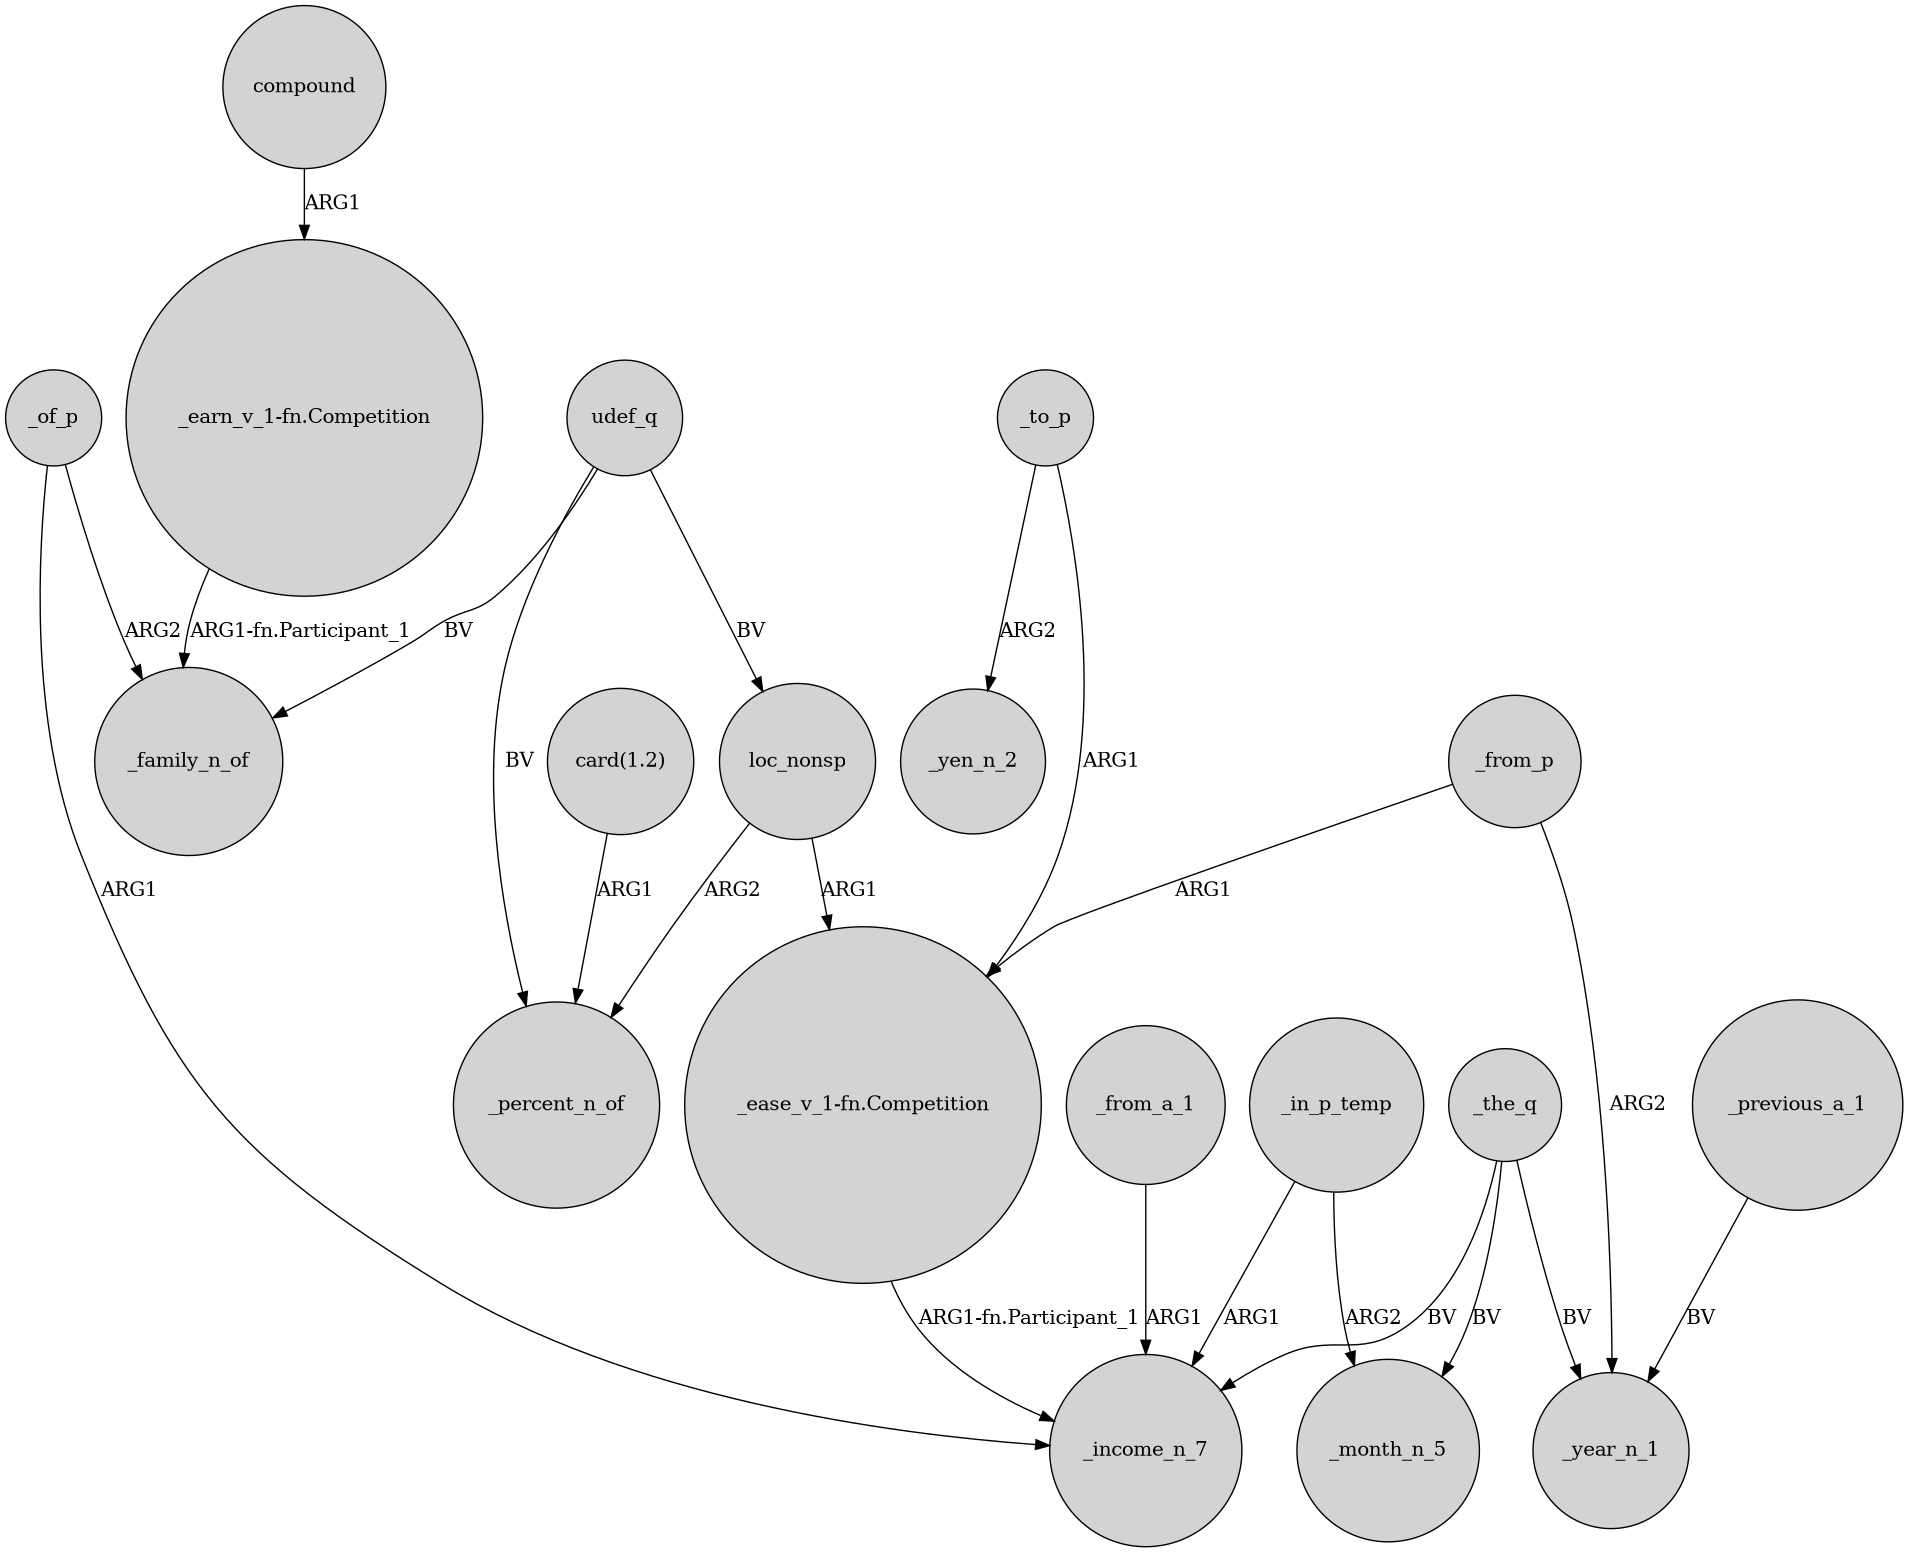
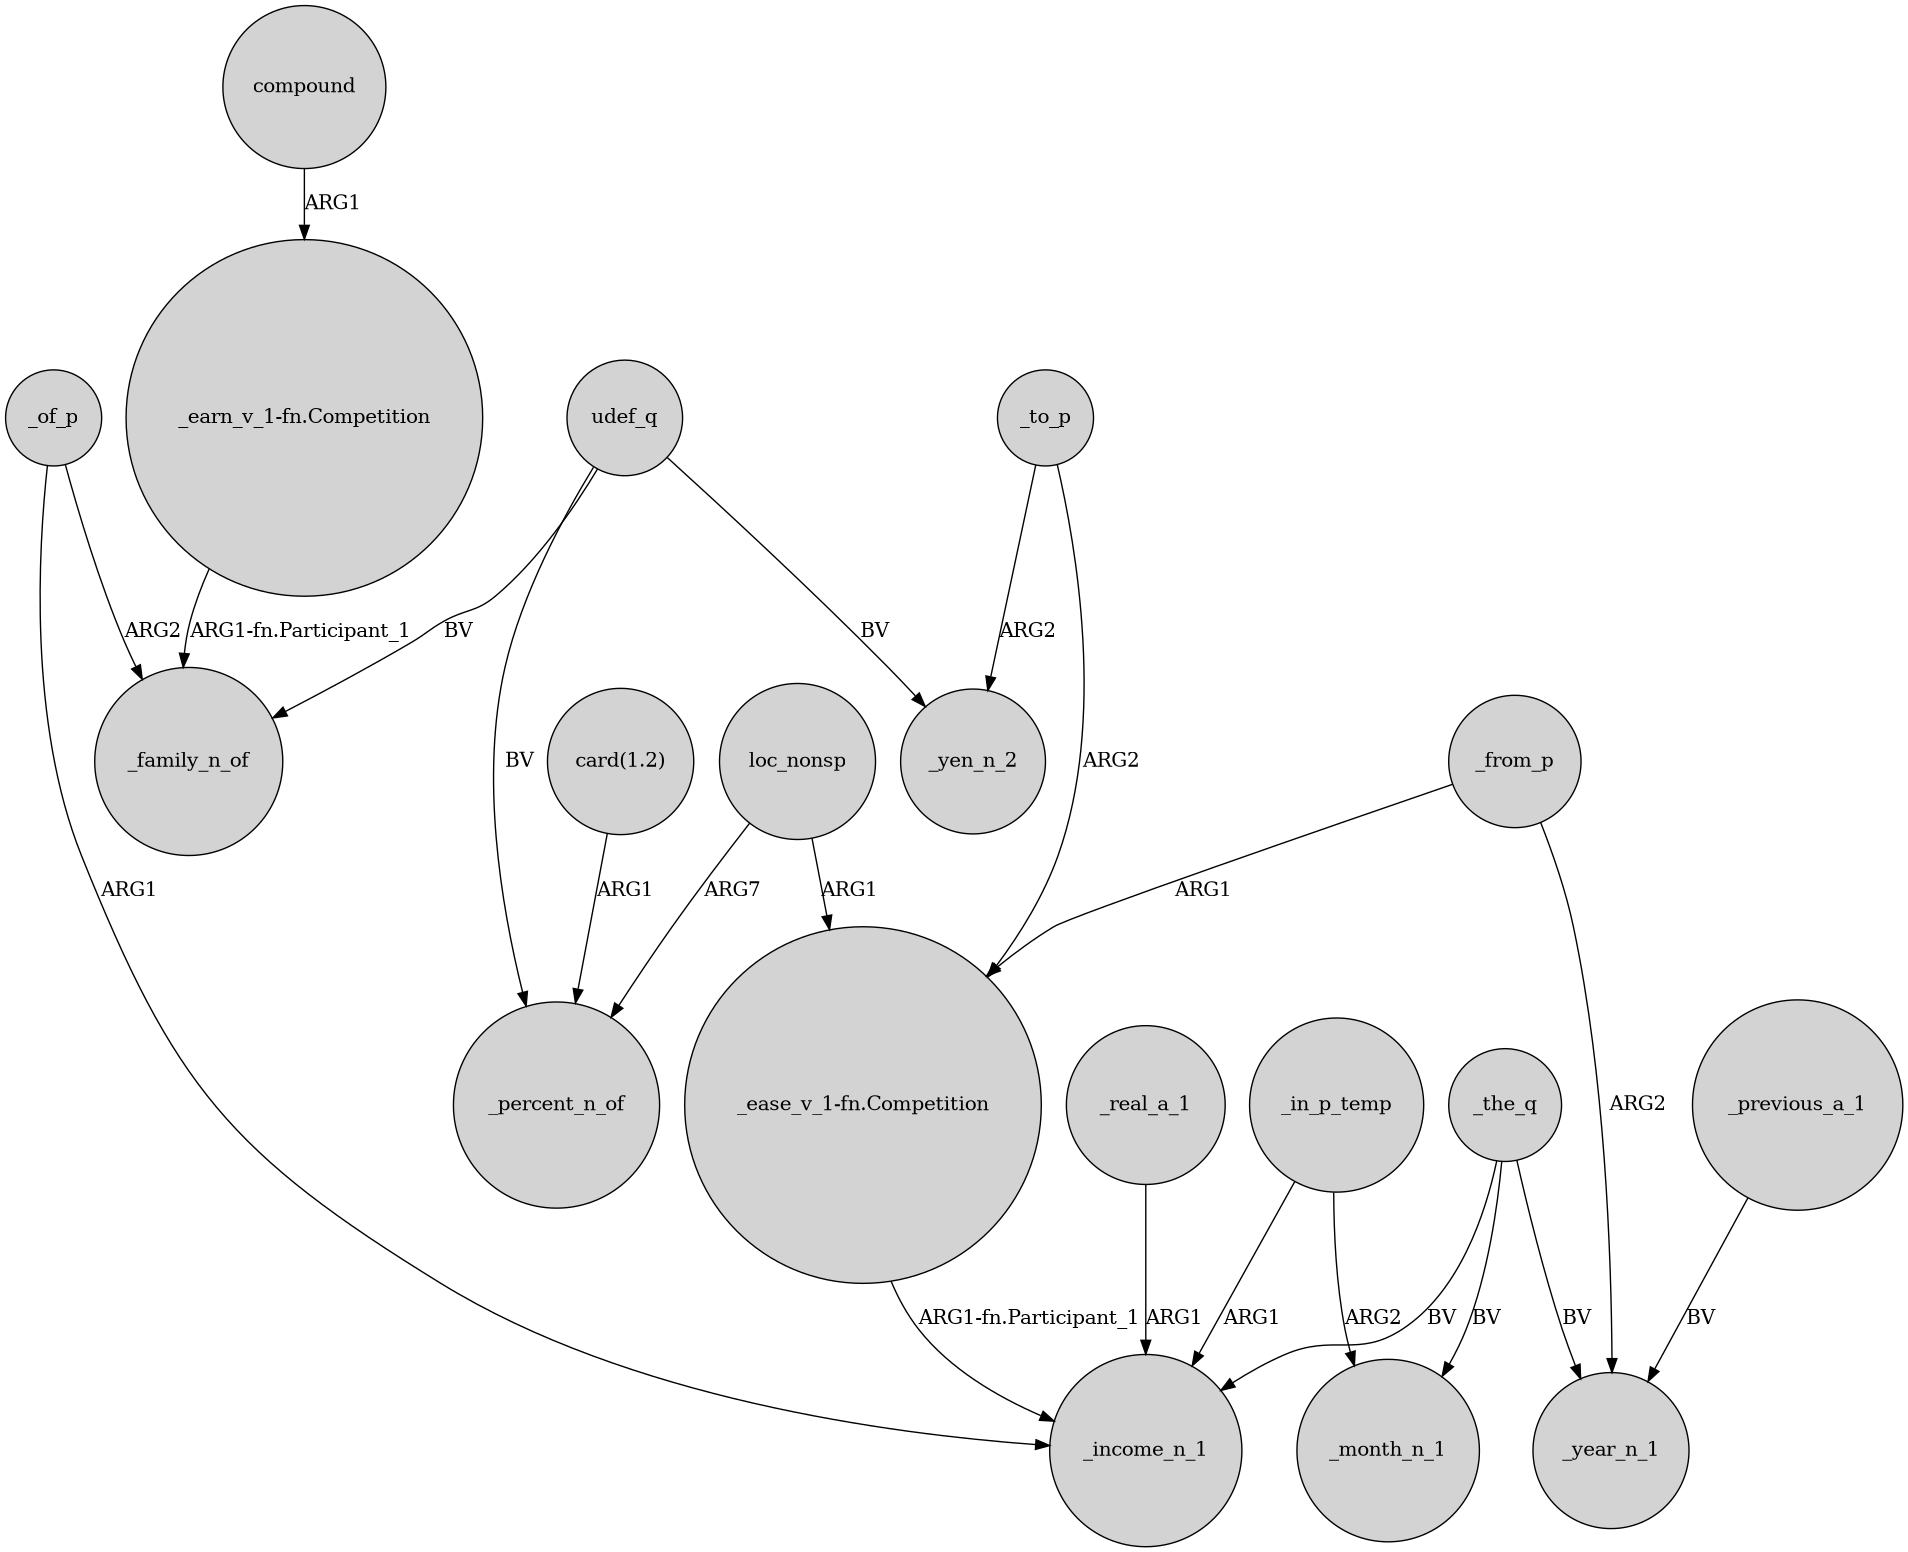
edge "udef_q" -> "loc_nonsp": now "udef_q" -> "_yen_n_2"
edge "_to_p" -> "_ease_v_1-fn.Competition": label "ARG1" -> "ARG2"
edge "loc_nonsp" -> "_percent_n_of": label "ARG2" -> "ARG7"
node "_from_a_1": label "_from_a_1" -> "_real_a_1"
node "_income_n_7": label "_income_n_7" -> "_income_n_1"
node "_month_n_5": label "_month_n_5" -> "_month_n_1"
